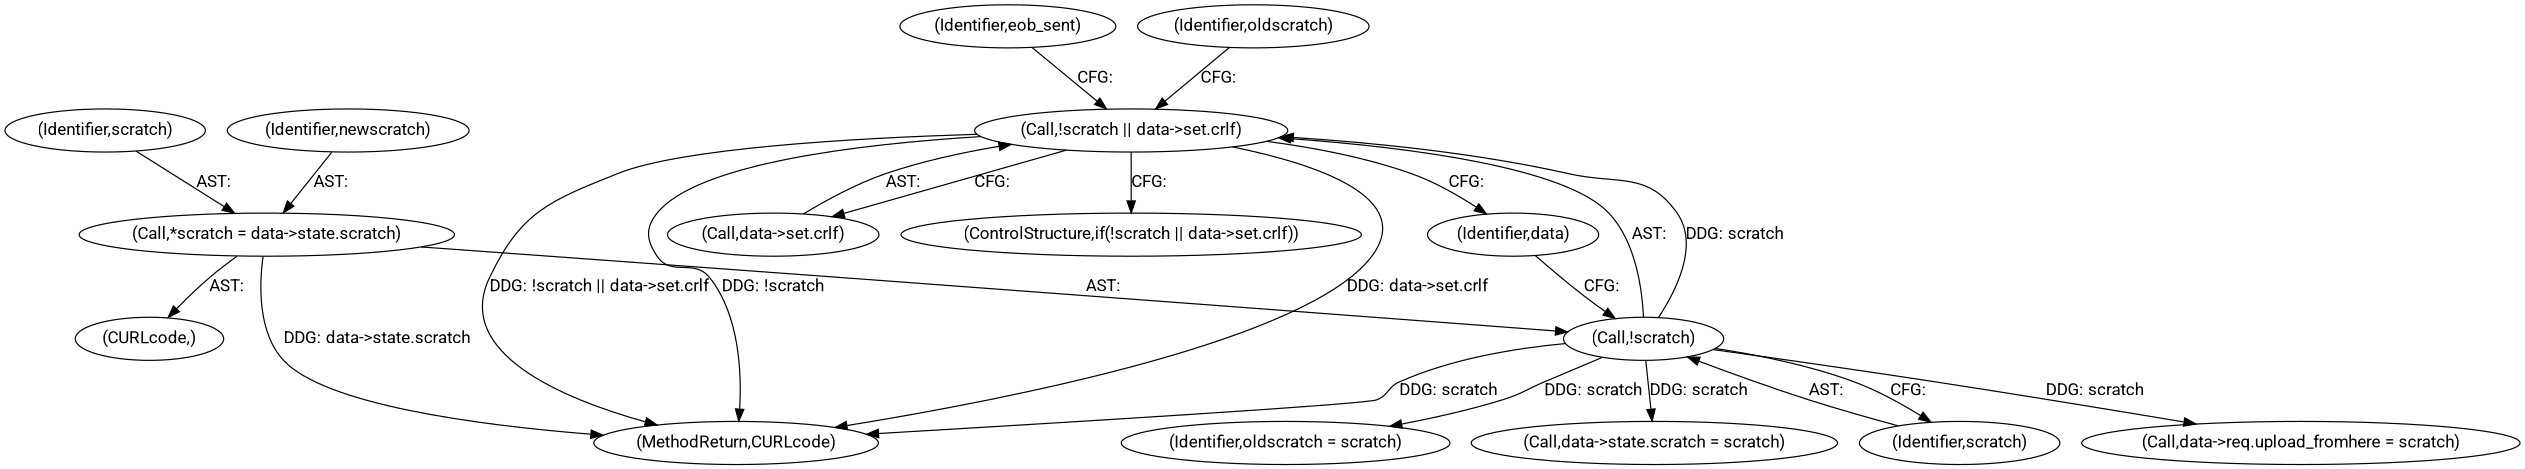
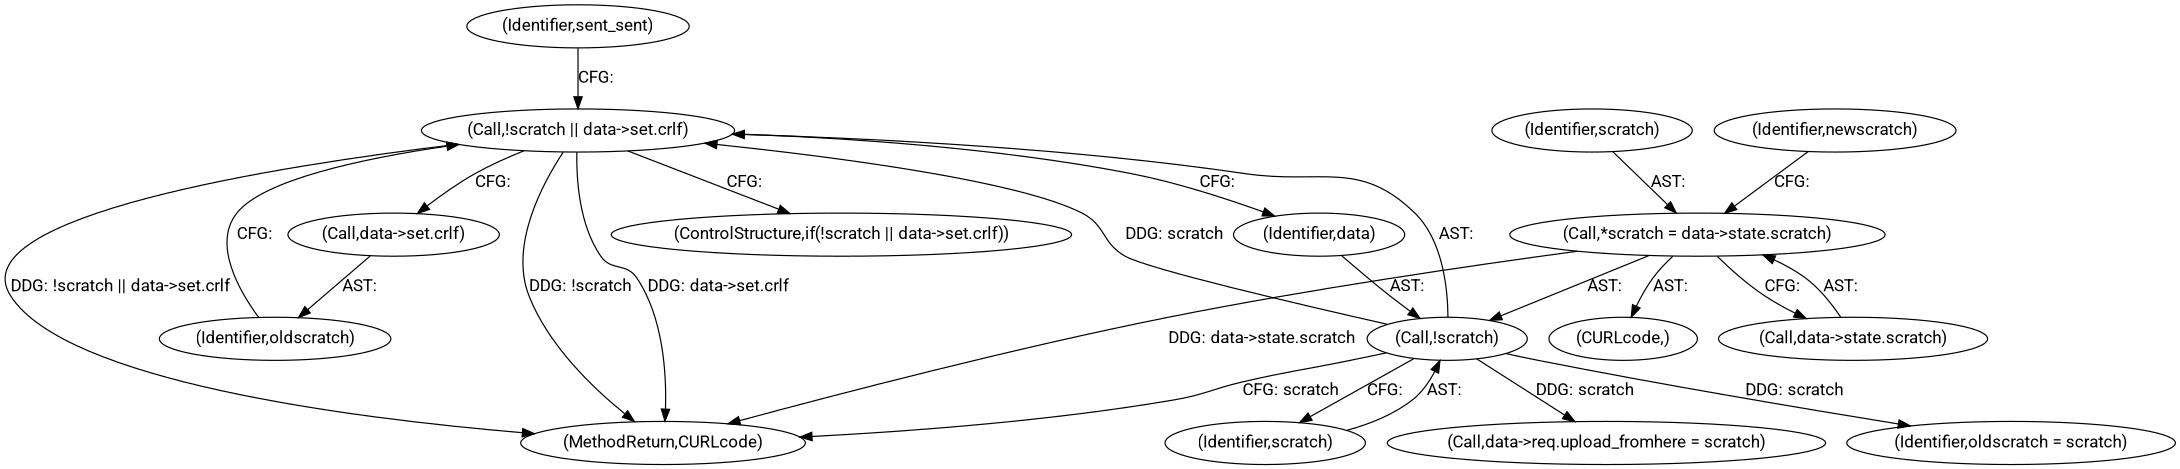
node "(Identifier,eob_sent)": label "(Identifier,eob_sent)" -> "(Identifier,sent_sent)"
edge "(Call,data->set.crlf)" -> "(Call,!scratch || data->set.crlf)": now "(Call,data->set.crlf)" -> "(Identifier,oldscratch)"
edge "(Identifier,newscratch)" -> "(Call,*scratch = data->state.scratch)": label "AST: " -> "CFG: "
edge "(Identifier,data)" -> "(Call,!scratch)": label "CFG: " -> "AST: "
node "(Call,data->state.scratch)": added
edge "(Call,!scratch)" -> "(MethodReturn,CURLcode)": label "DDG: scratch" -> "CFG: scratch"
node "(Call,data->state.scratch = scratch)": removed
